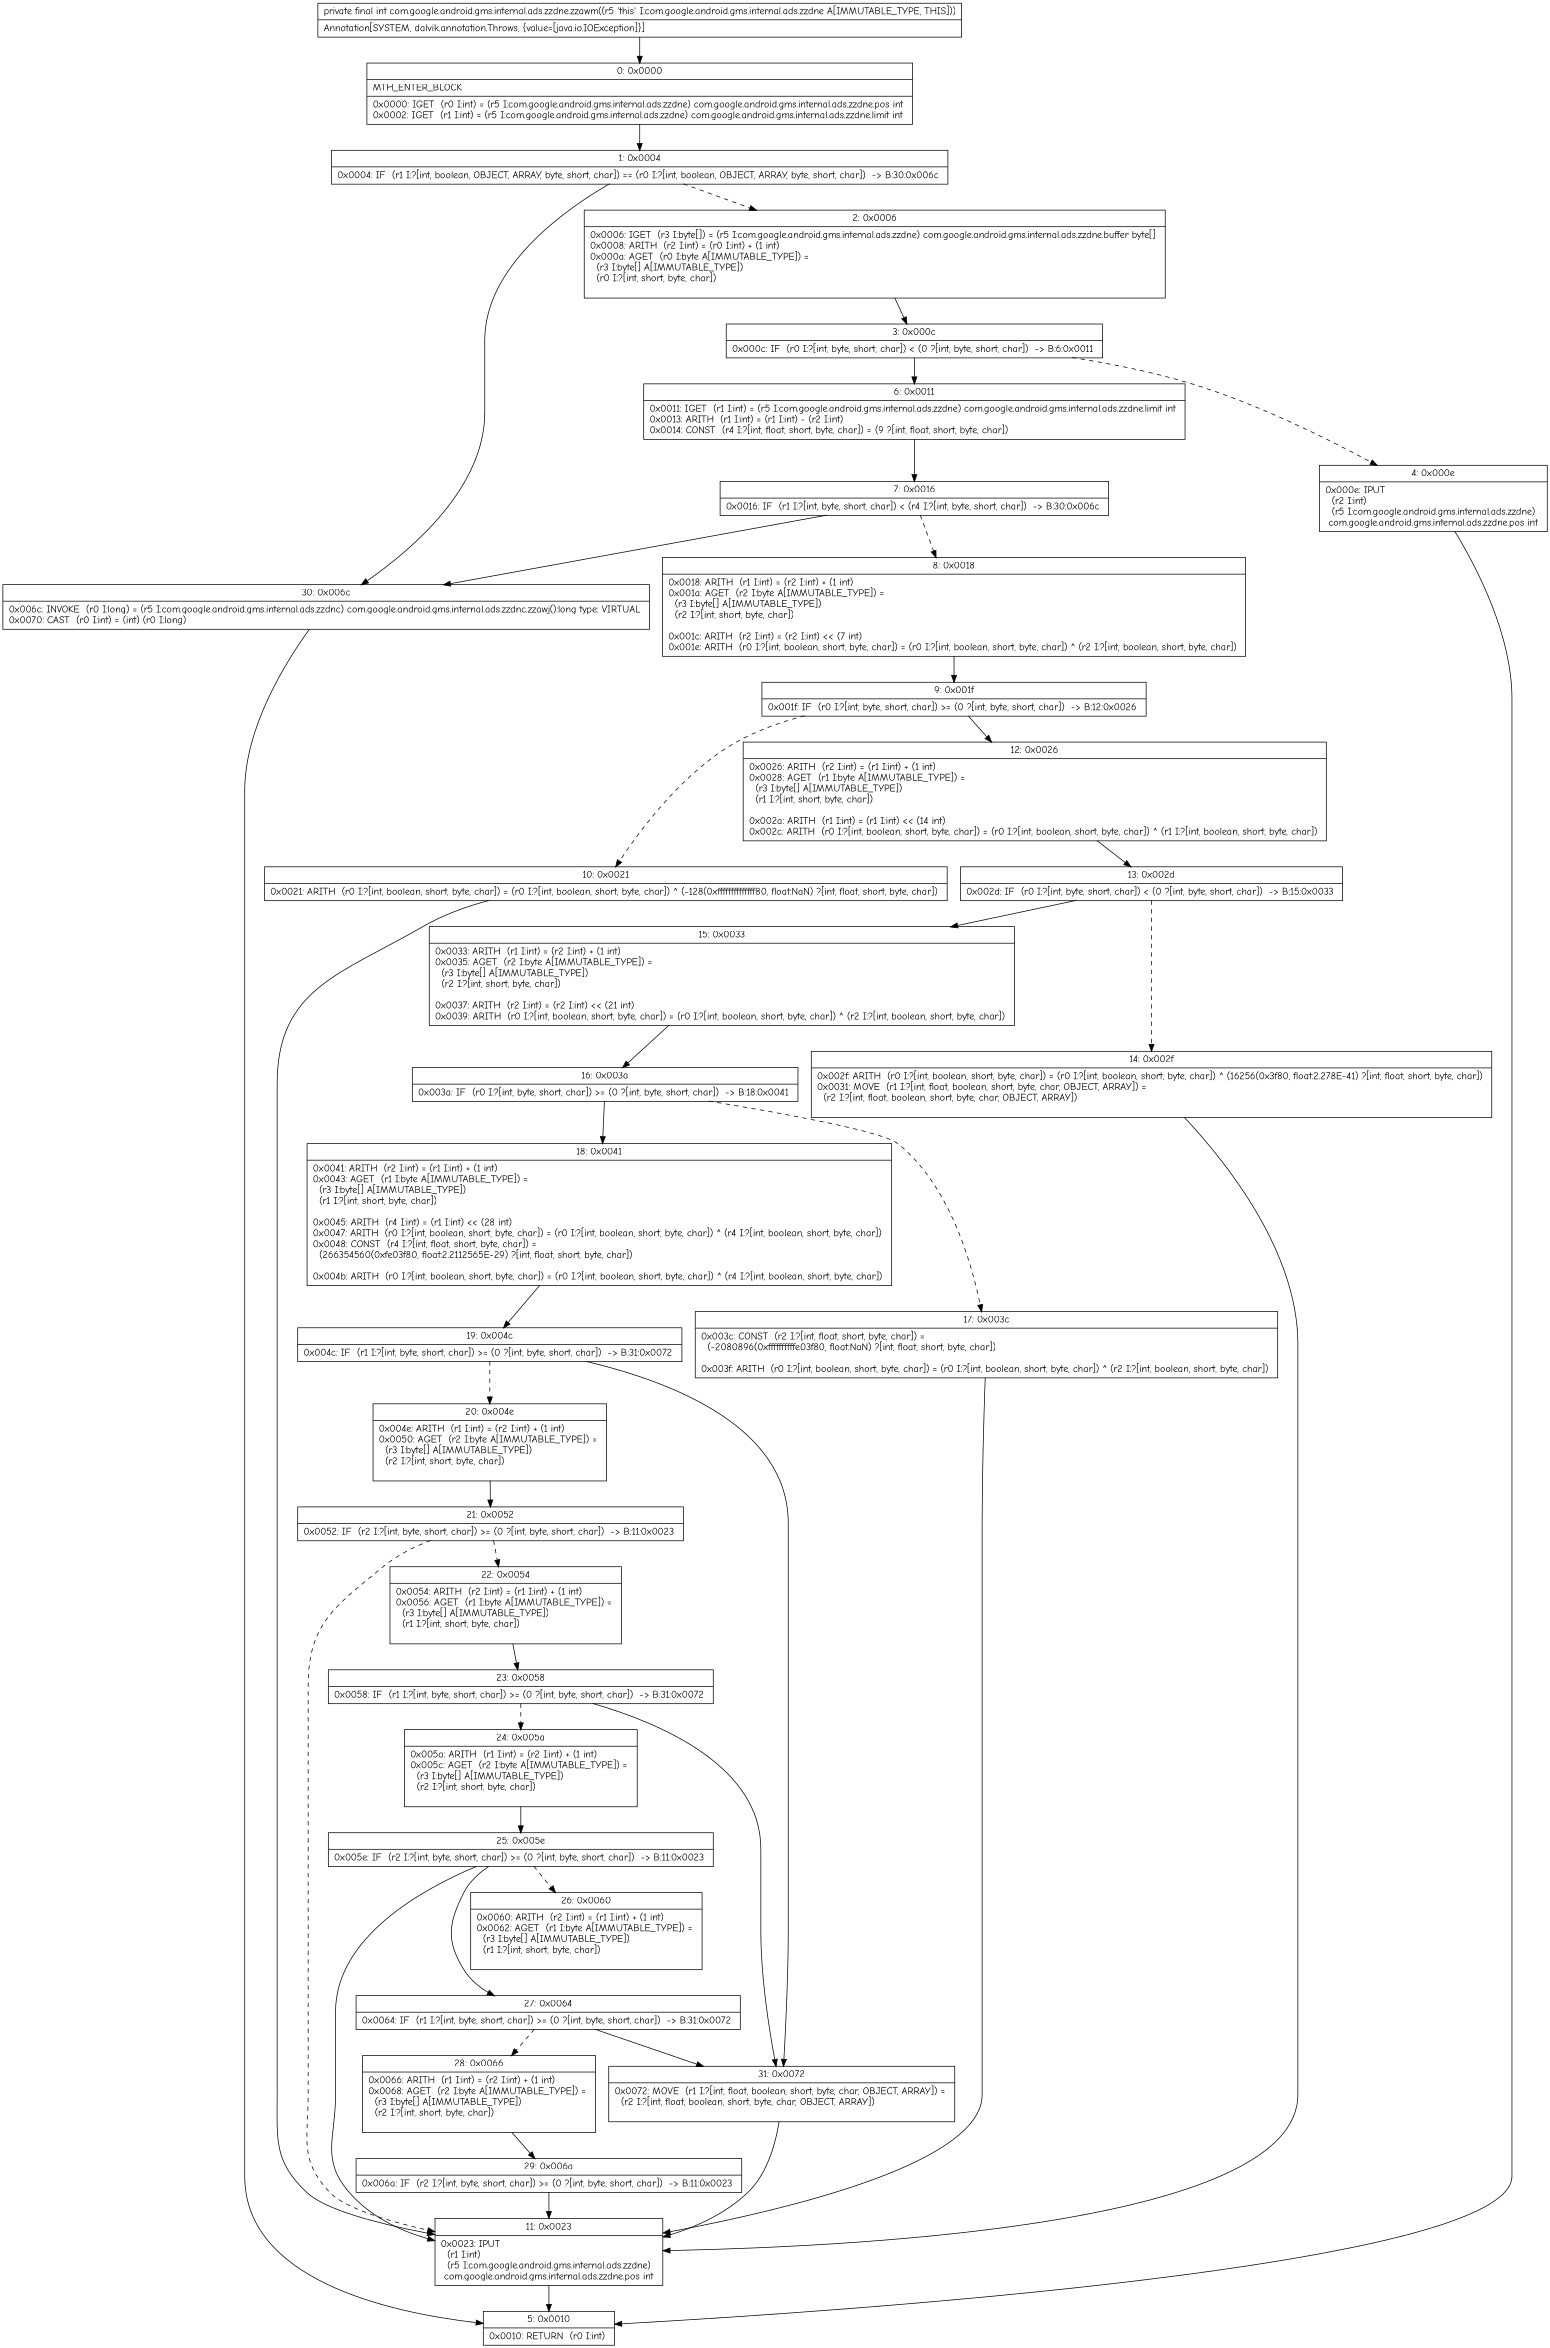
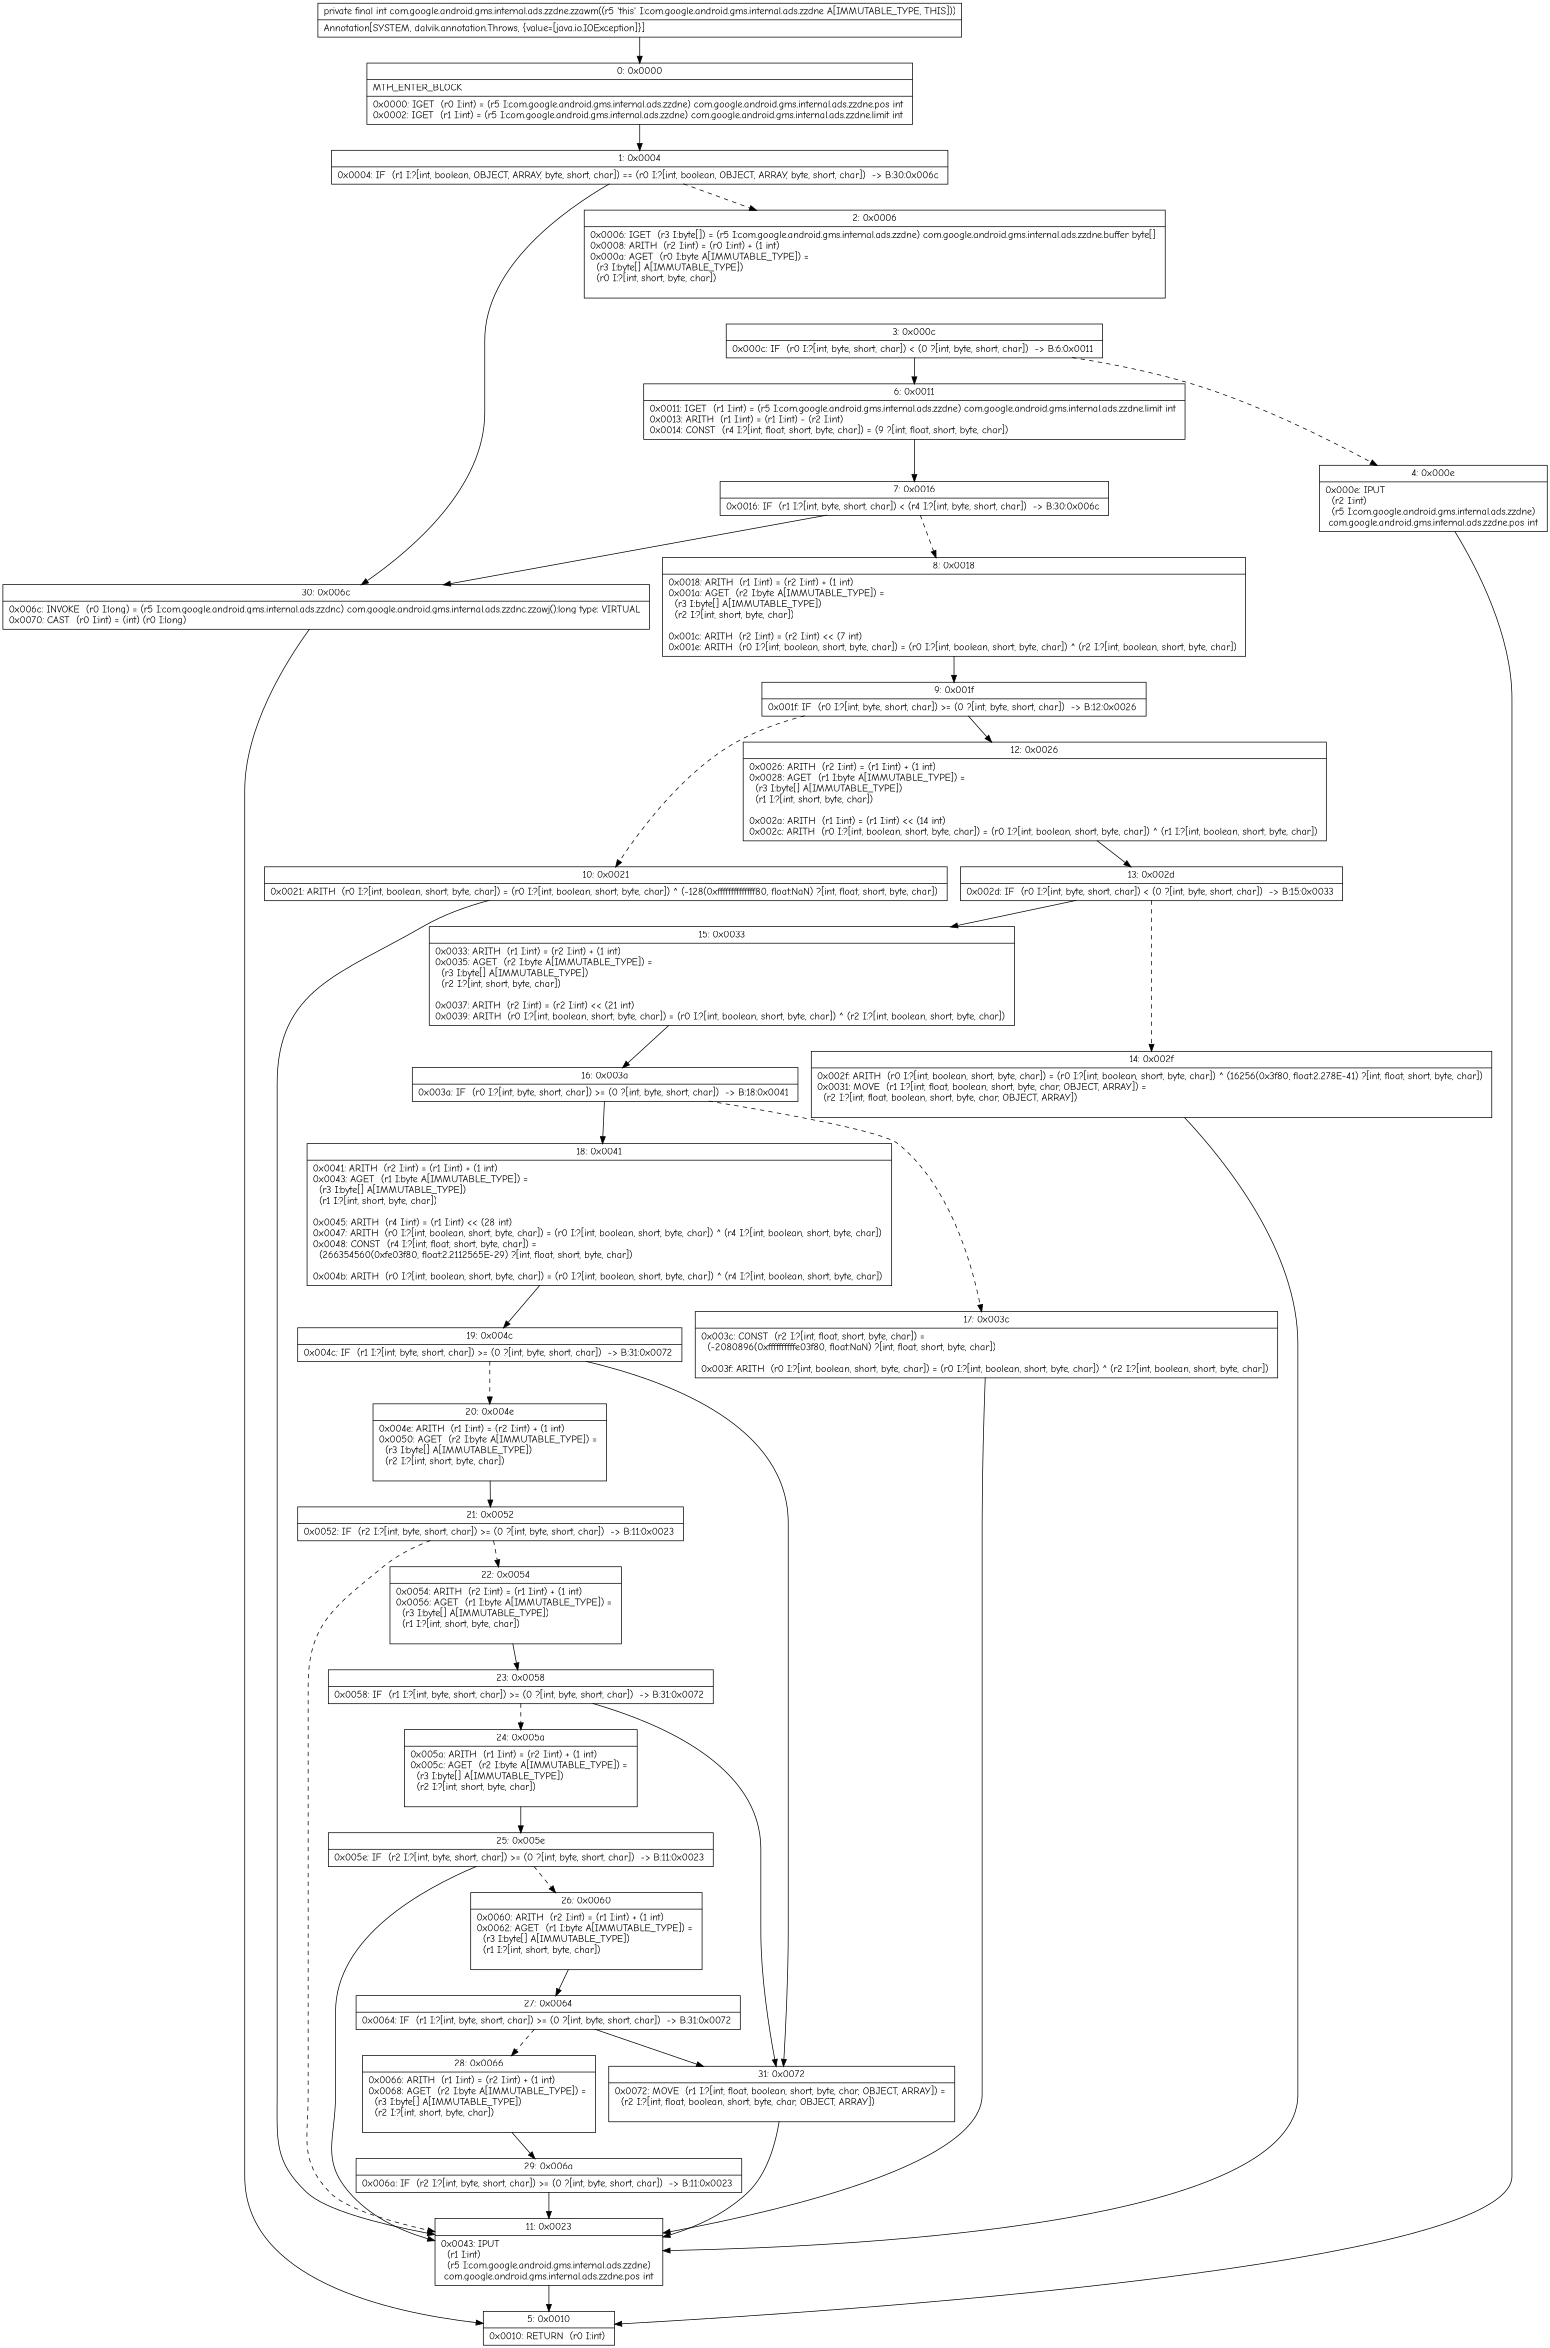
edge "2: 0x0006" -> "3: 0x000c": removed
edge "25: 0x005e" -> "27: 0x0064": now "26: 0x0060" -> "27: 0x0064"
node "11: 0x0023": text "0x0023: IPUT" -> "0x0043: IPUT"
